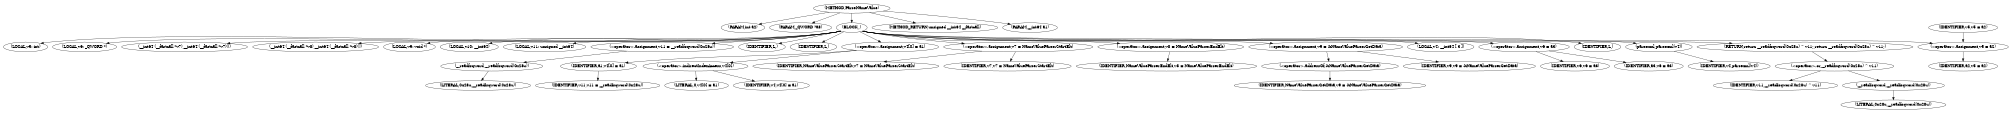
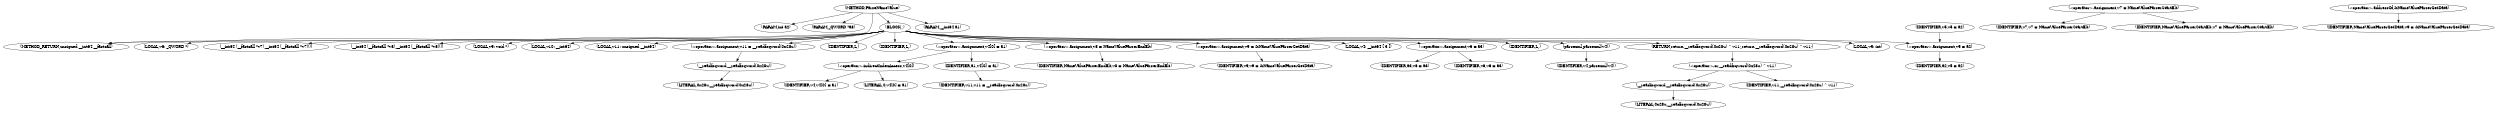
edge "(BLOCK,,)" -> "(<operator>.assignment,v7 = NameValueParserStartElt)": now "(BLOCK,,)" -> "(METHOD_RETURN,unsigned __int64 __fastcall)"
edge "(<operator>.assignment,v9 = &NameValueParserGetData)" -> "(<operator>.addressOf,&NameValueParserGetData)": removed
